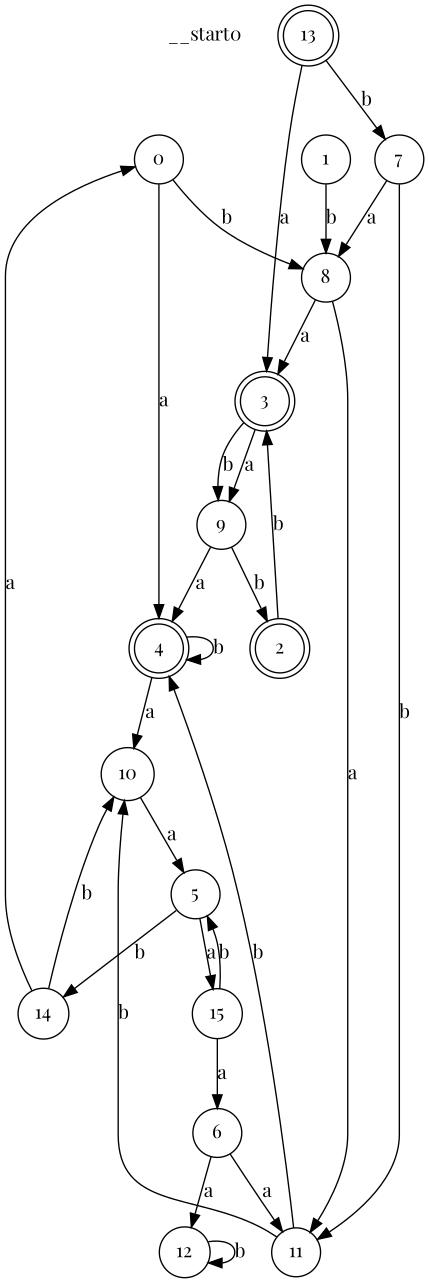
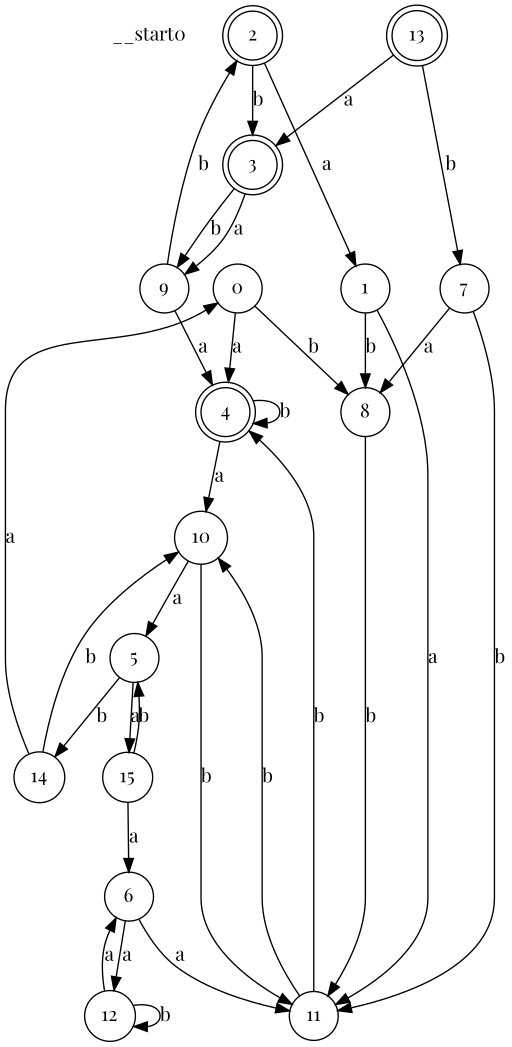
edge "2" -> "1": added, label "a"
edge "8" -> "3": removed, label "a"
edge "1" -> "11": added, label "a"
edge "8" -> "11": label "a" -> "b"
edge "10" -> "11": added, label "b"
edge "12" -> "6": added, label "a"
